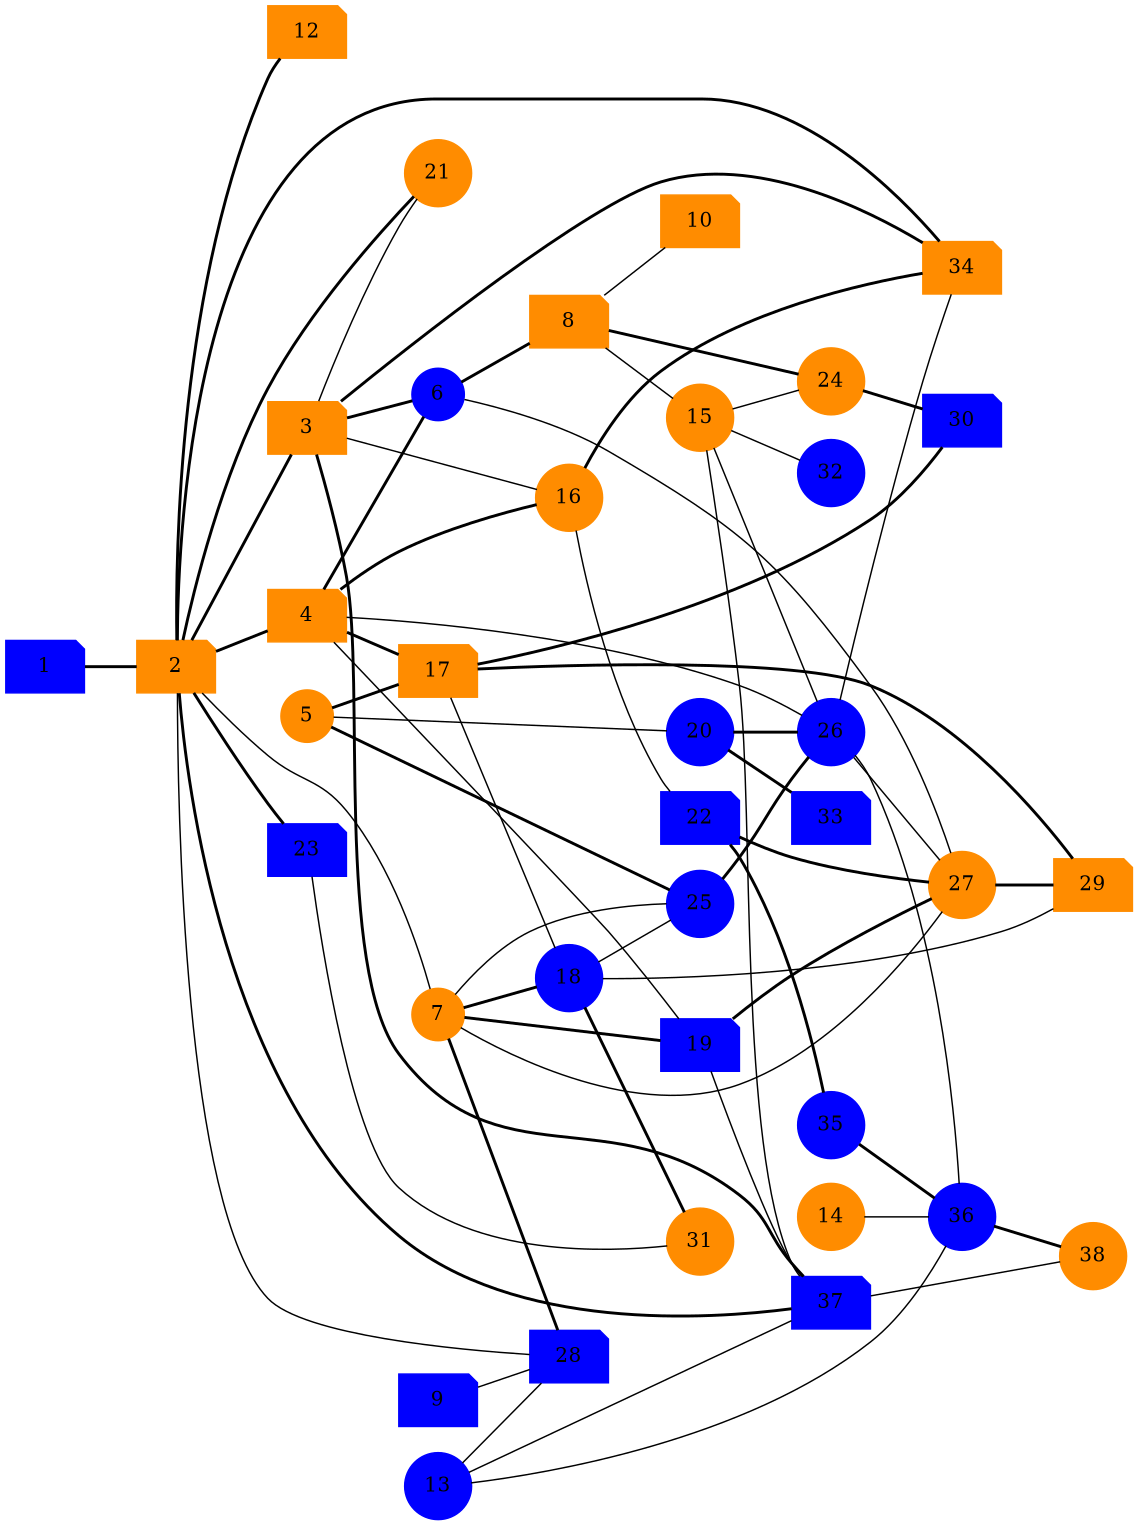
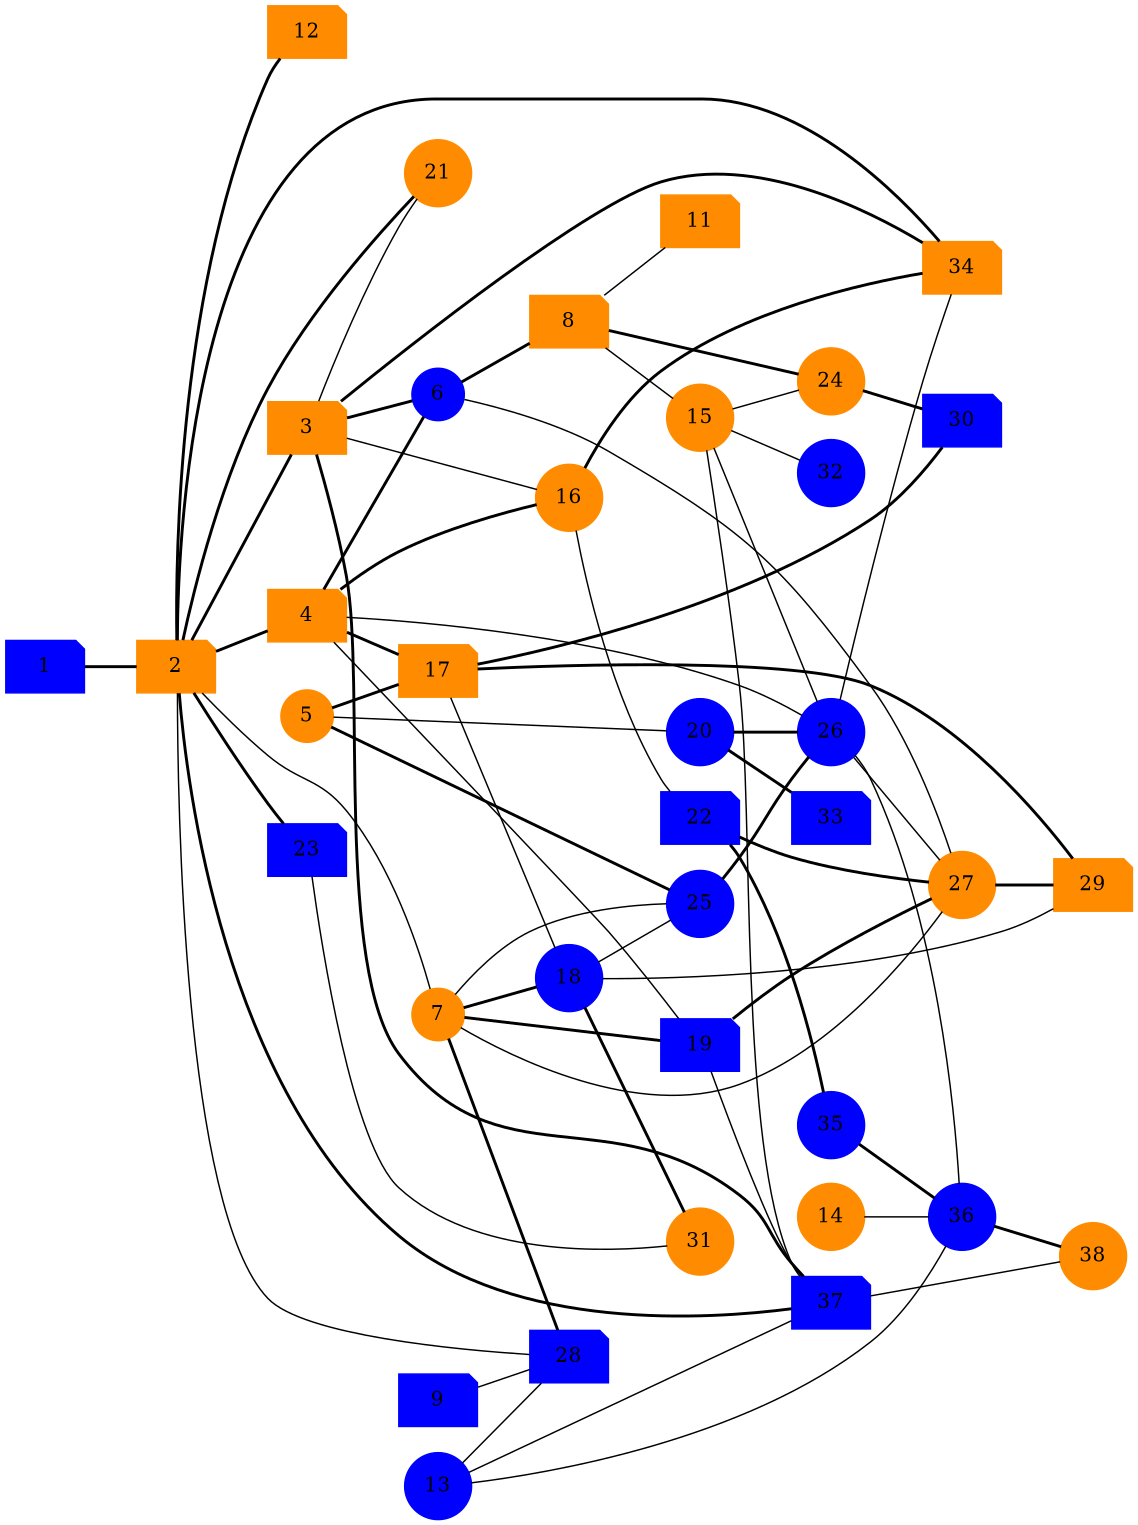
node "10": label "10" -> "11"
